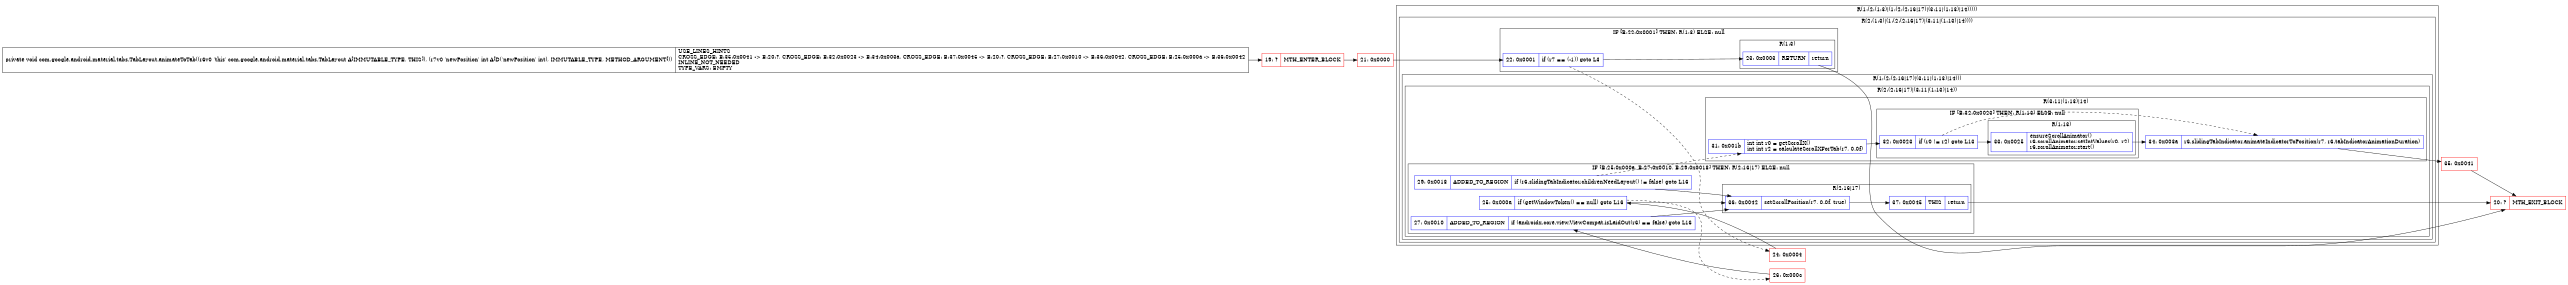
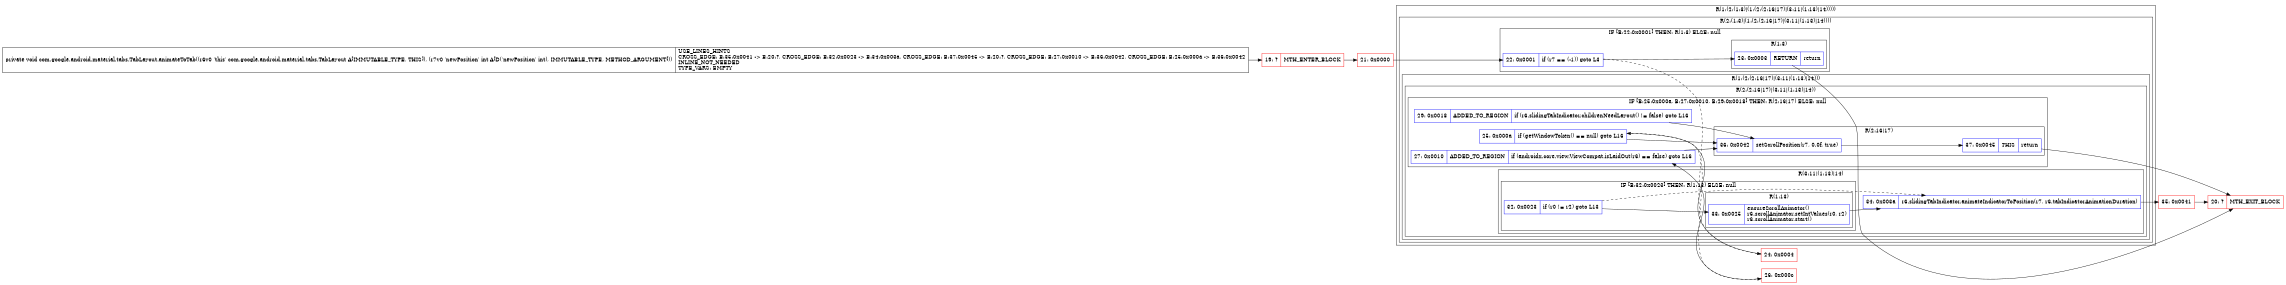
node "31: 0x001b": removed
